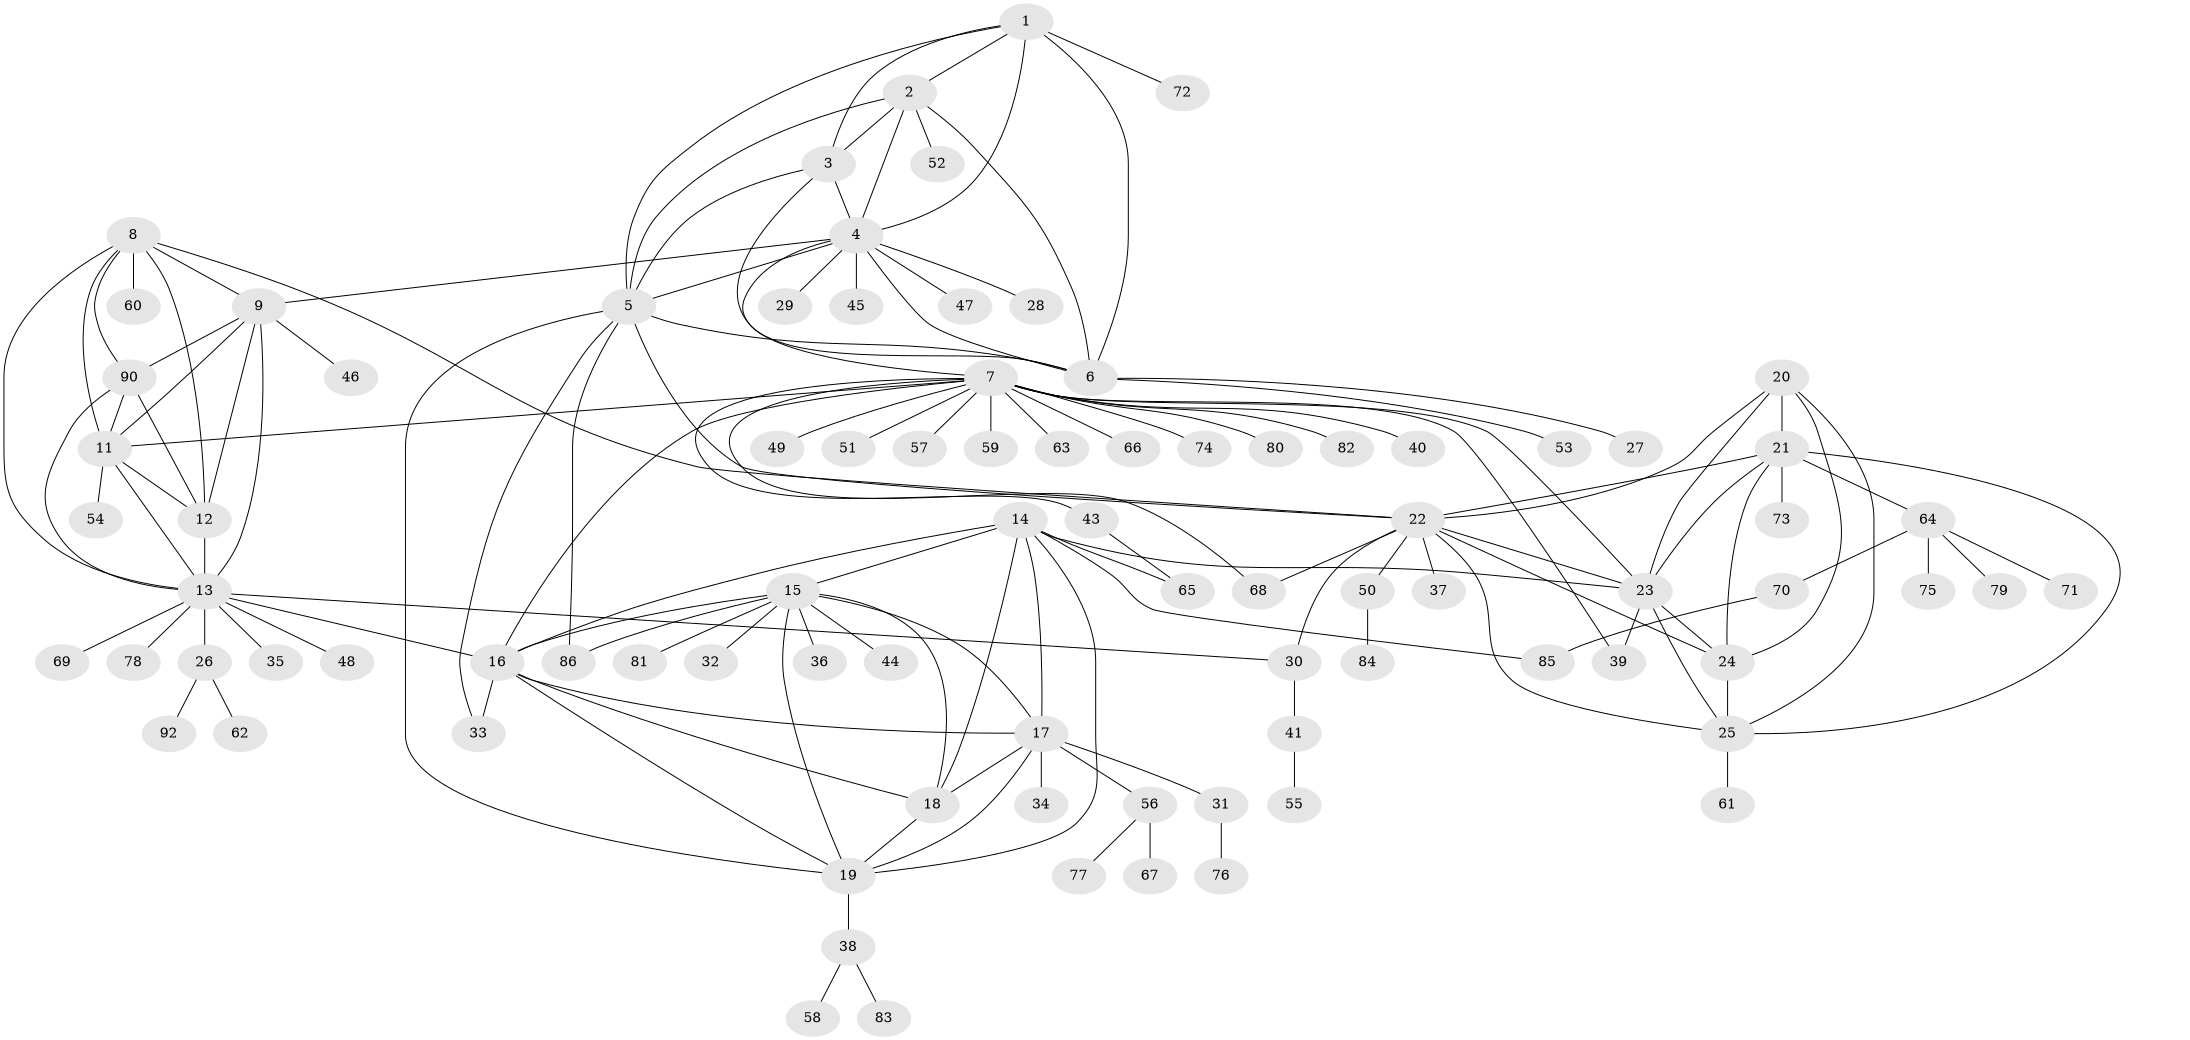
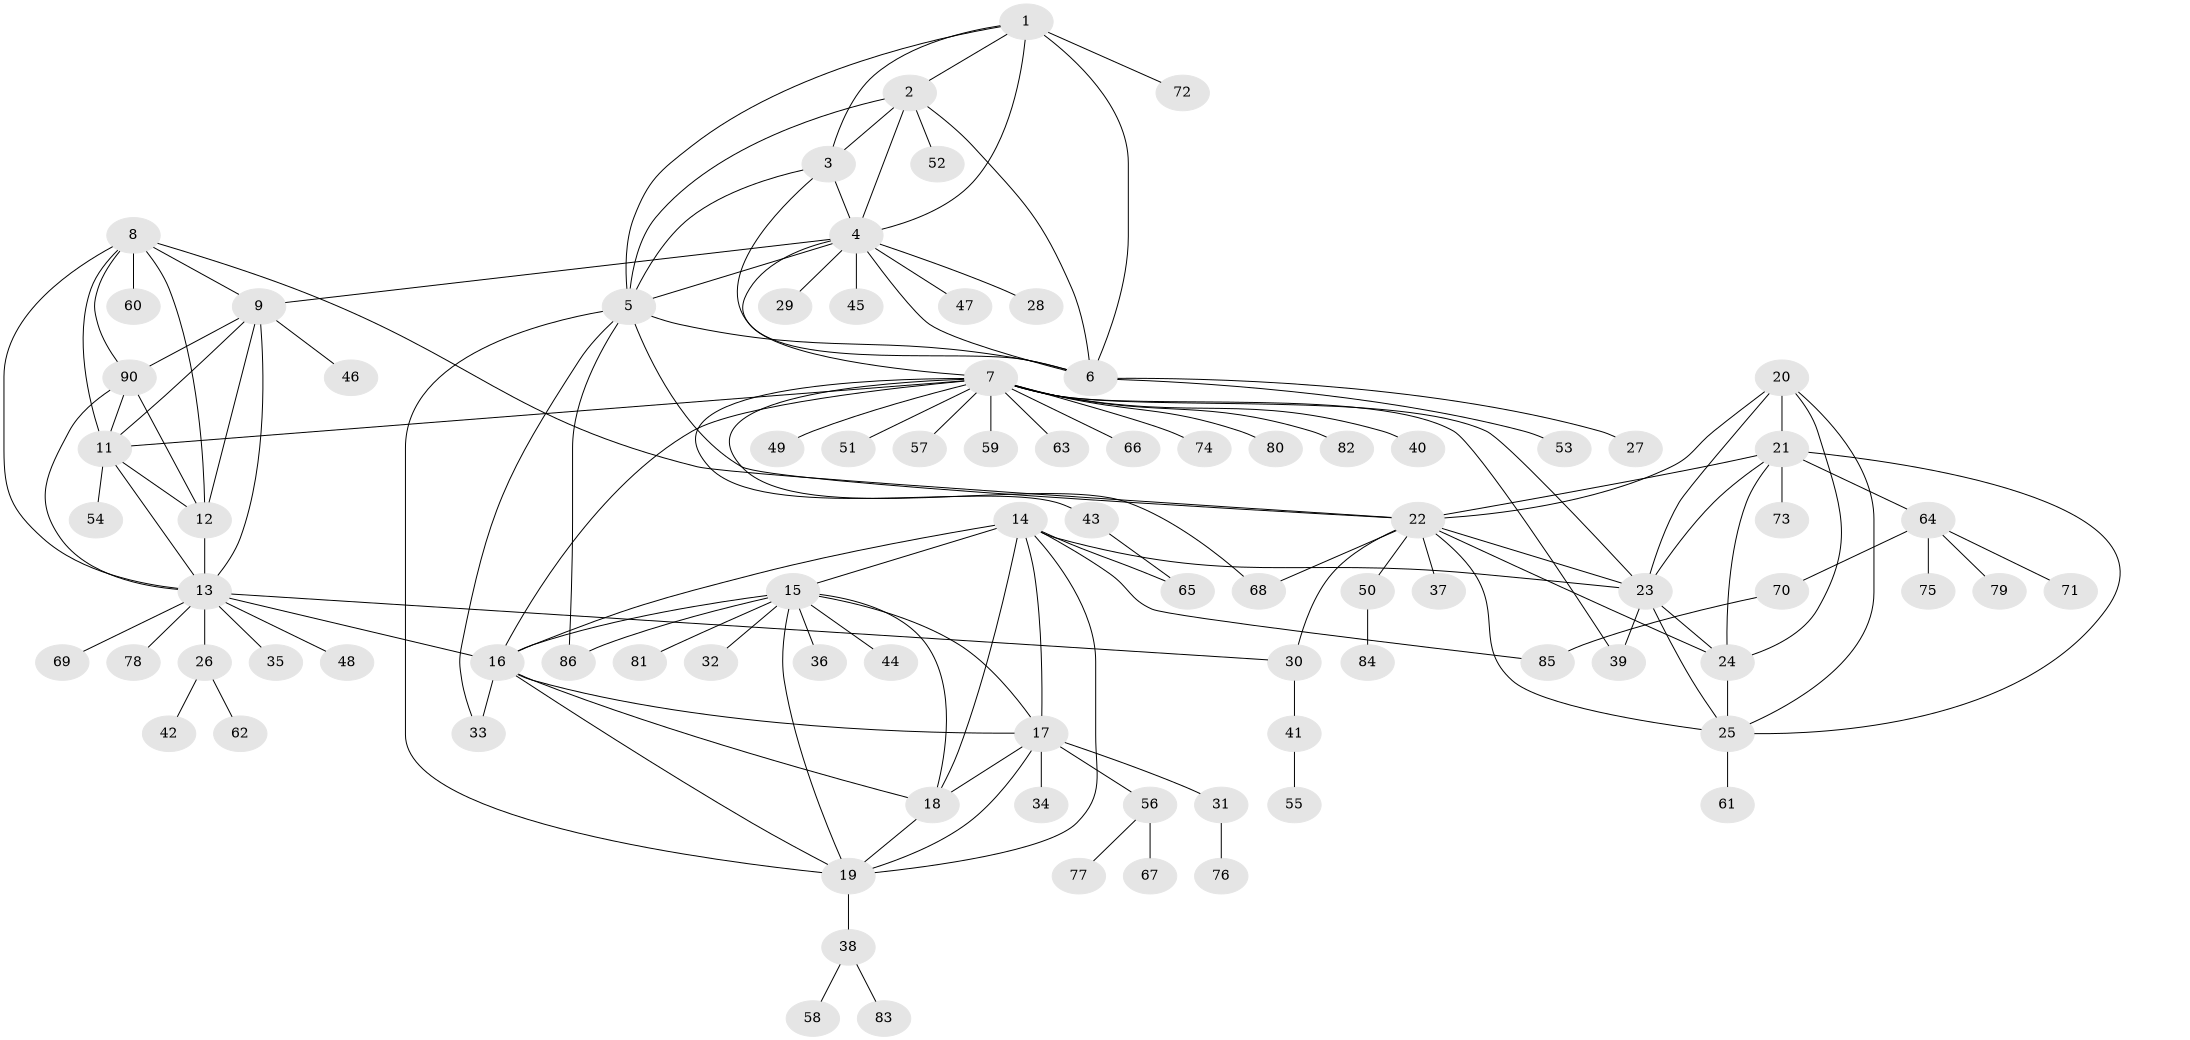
node "92": label "92" -> "42"
